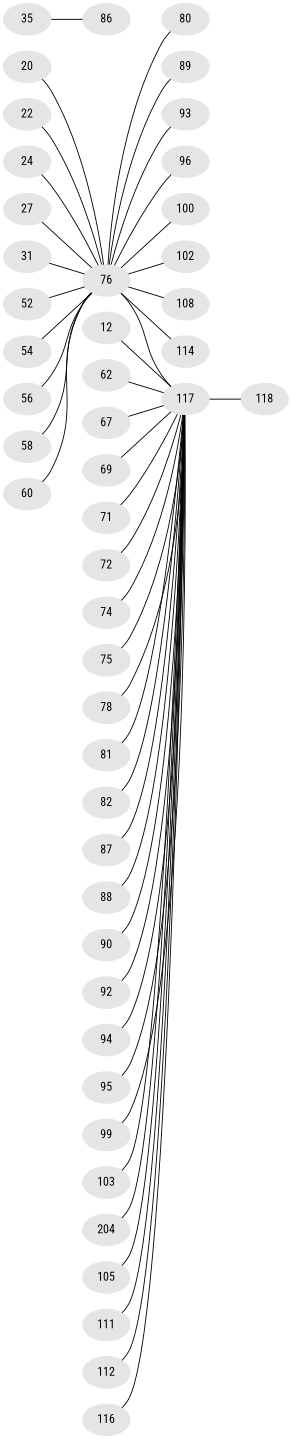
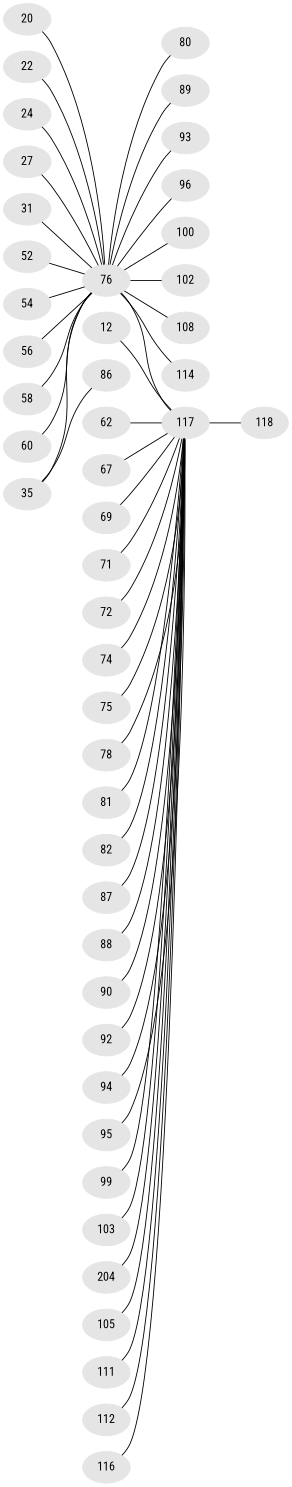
edge "76" -- "35": added
